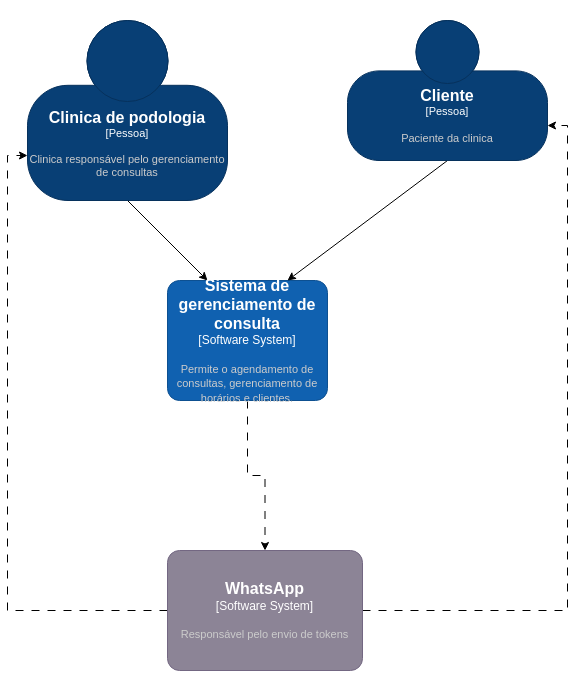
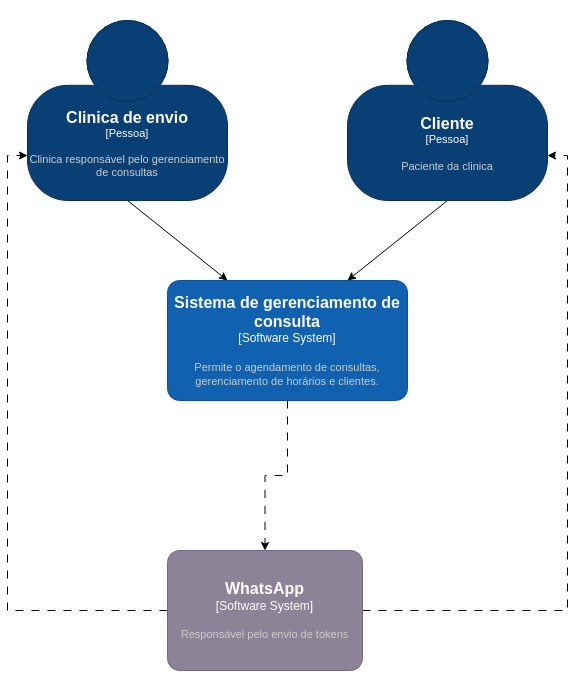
node "Cliente [Pessoa] Paciente da clinica": size 200x140 -> 200x180
node "Clinica de podologia [Pessoa] Clinica responsável pelo gerenciamento de consultas": label "Clinica de podologia [Pessoa] Clinica responsável pelo gerenciamento de consultas" -> "Clinica de envio [Pessoa] Clinica responsável pelo gerenciamento de consultas"
node "Sistema de gerenciamento de consulta [Software System] Permite o agendamento de consultas, gerenciamento de horários e clientes.": size 160x120 -> 240x120
